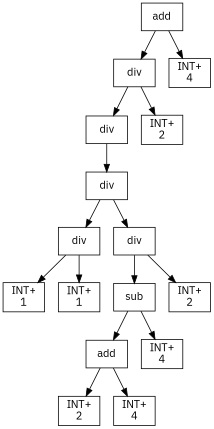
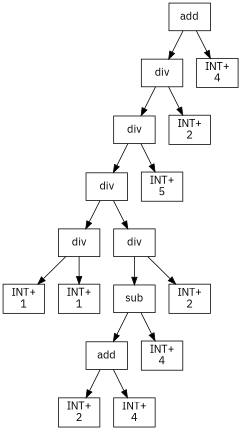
node "INT+ 5": added
